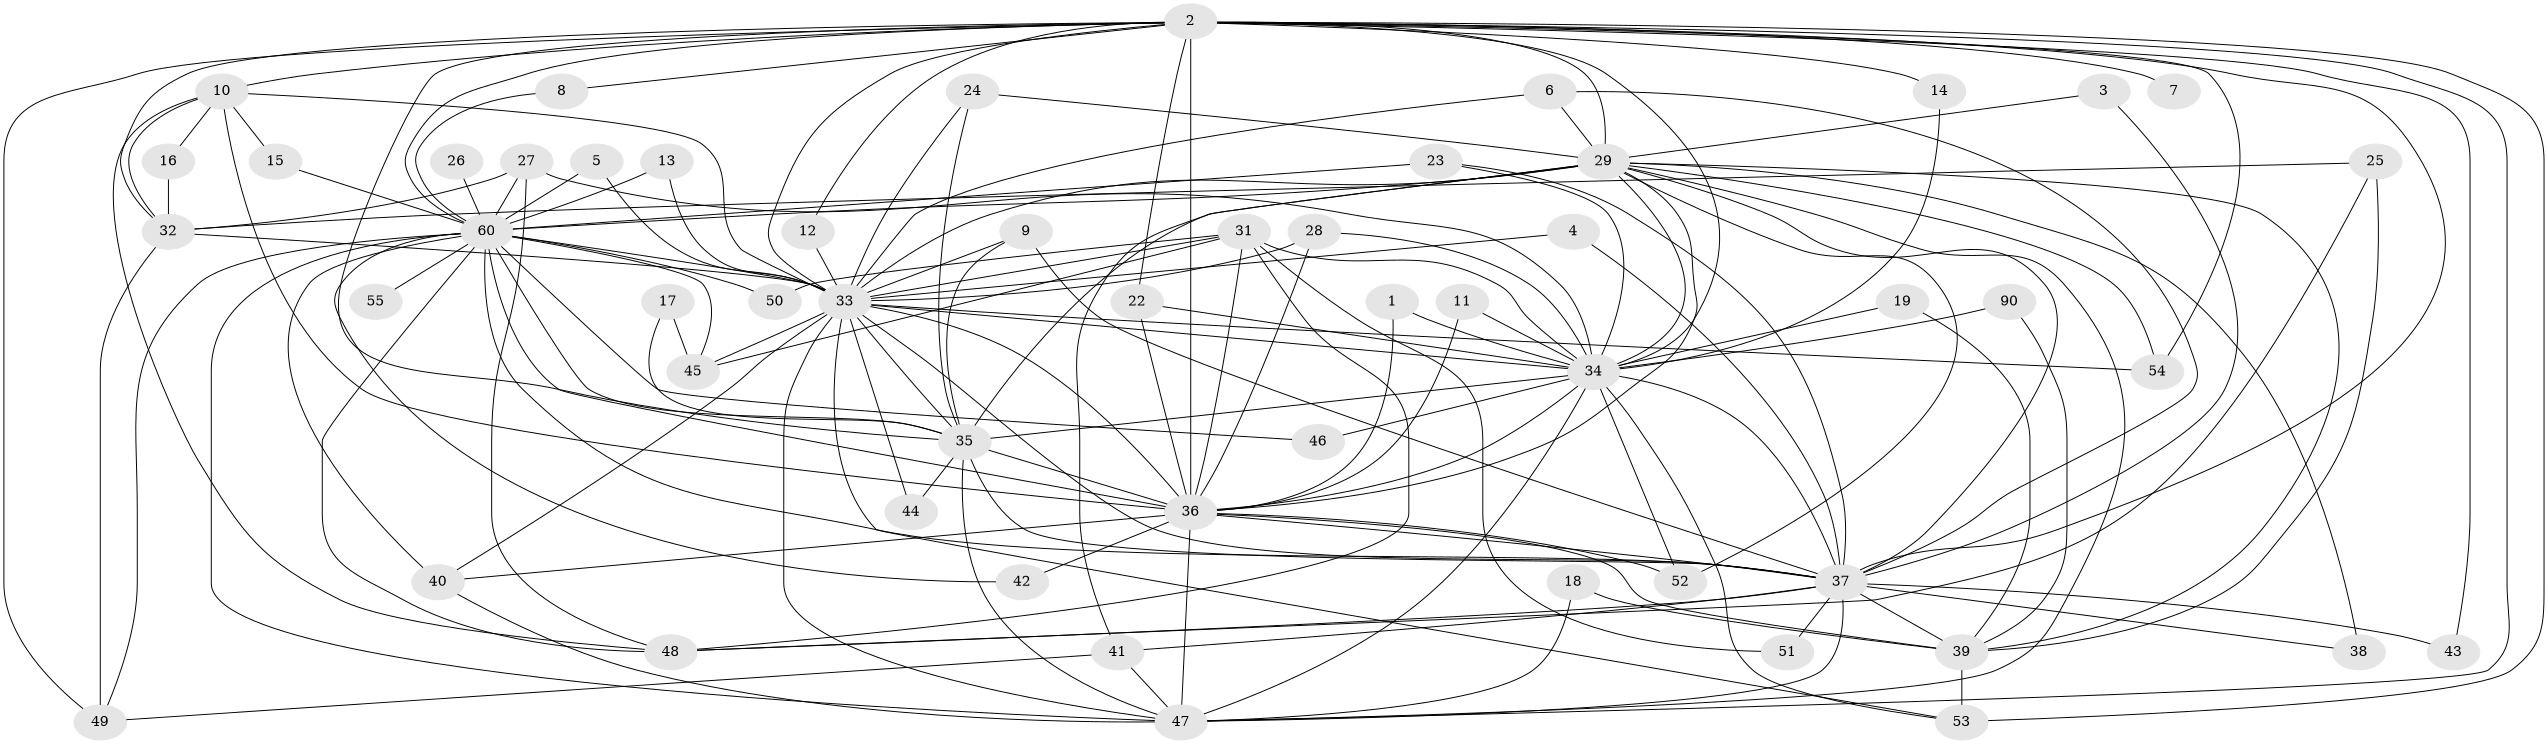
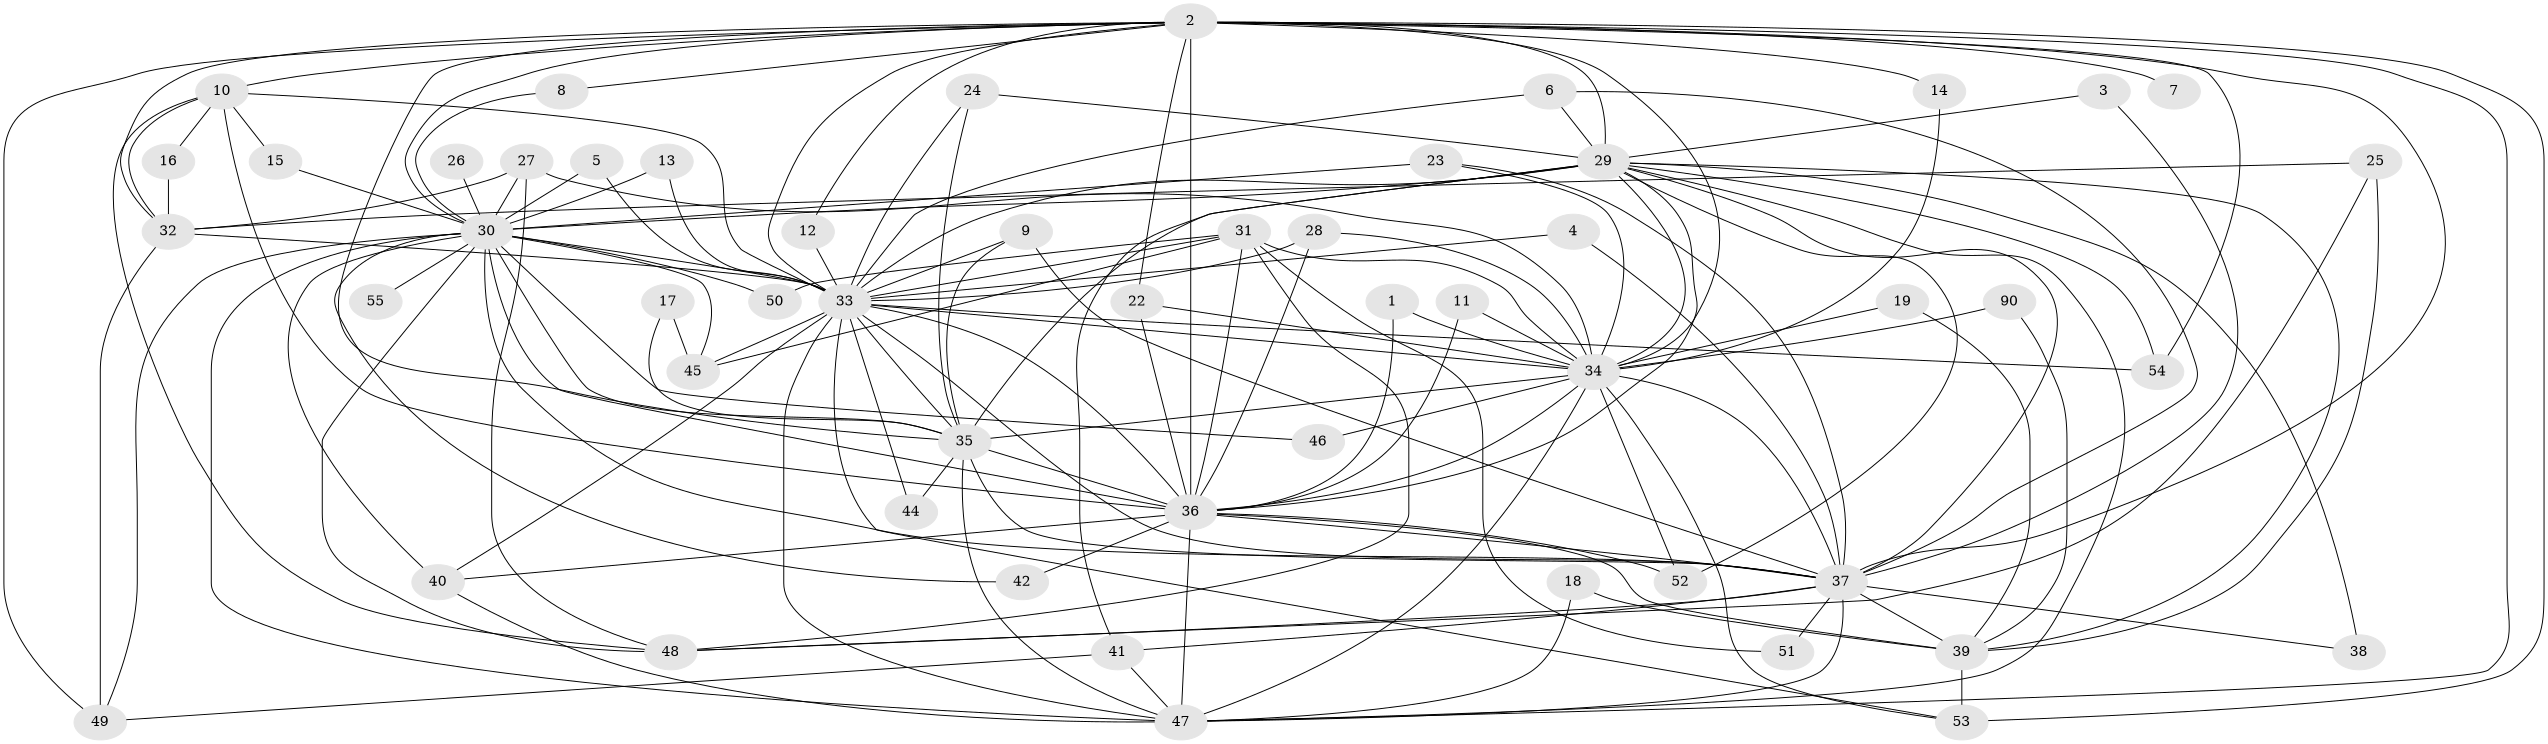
node "60": label "60" -> "30"
node "43": removed
